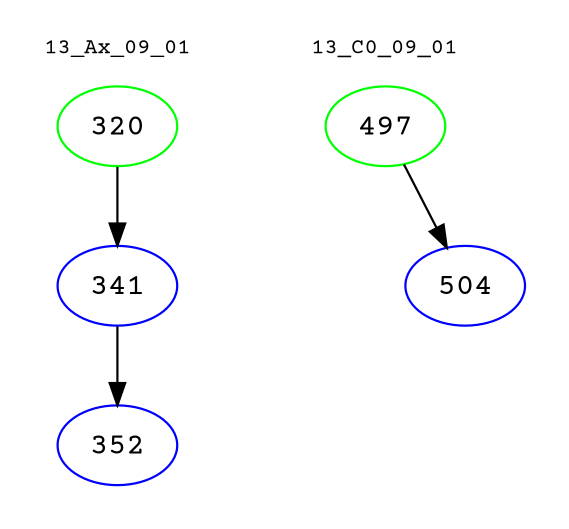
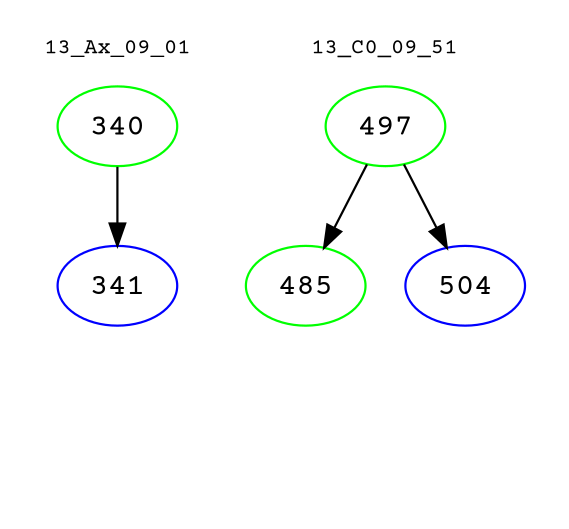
cluster "13_C0_09_01": label "13_C0_09_01" -> "13_C0_09_51"
node "320": label "320" -> "340"
node "485": added
node "352": removed
